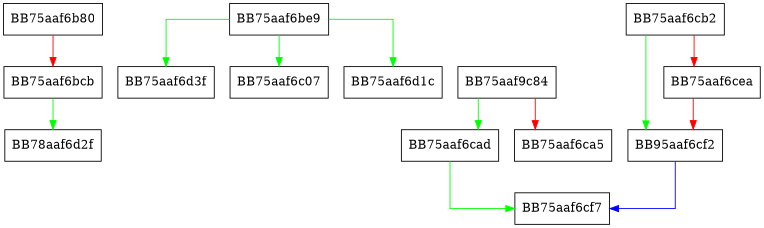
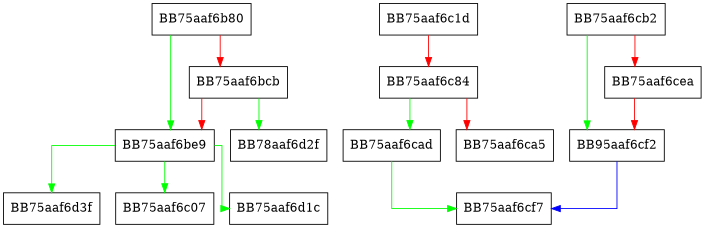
node "BB75aaf6c1d": added
edge "BB75aaf6b80" -> "BB75aaf6be9": added
node "BB75aaf9c84": label "BB75aaf9c84" -> "BB75aaf6c84"
edge "BB75aaf6bcb" -> "BB75aaf6be9": added
